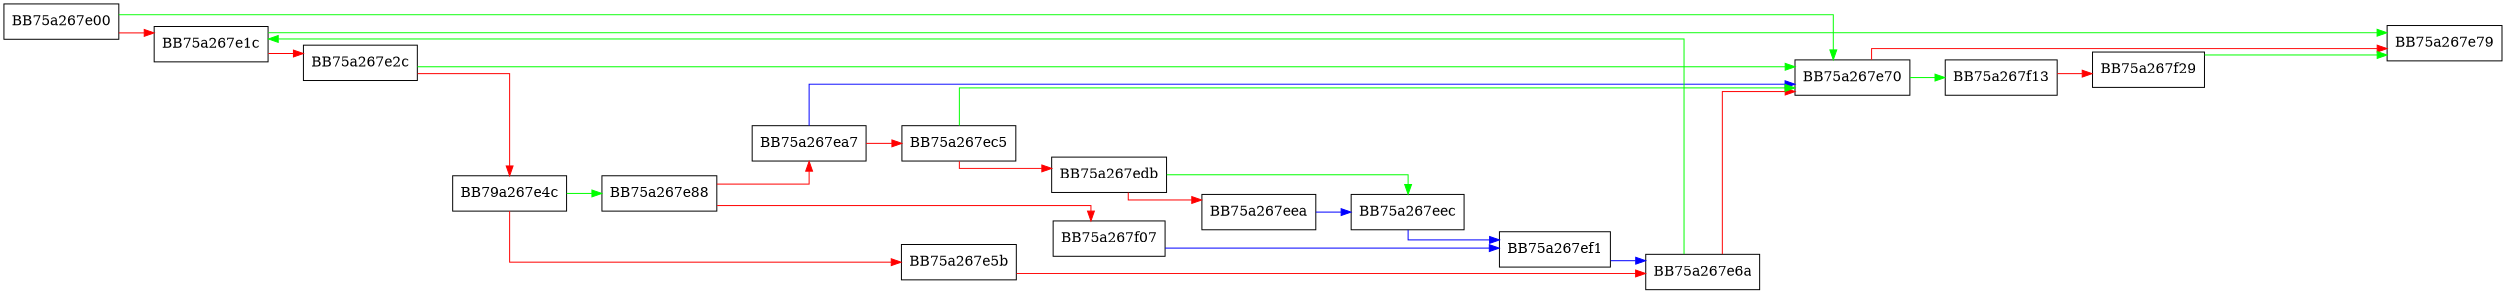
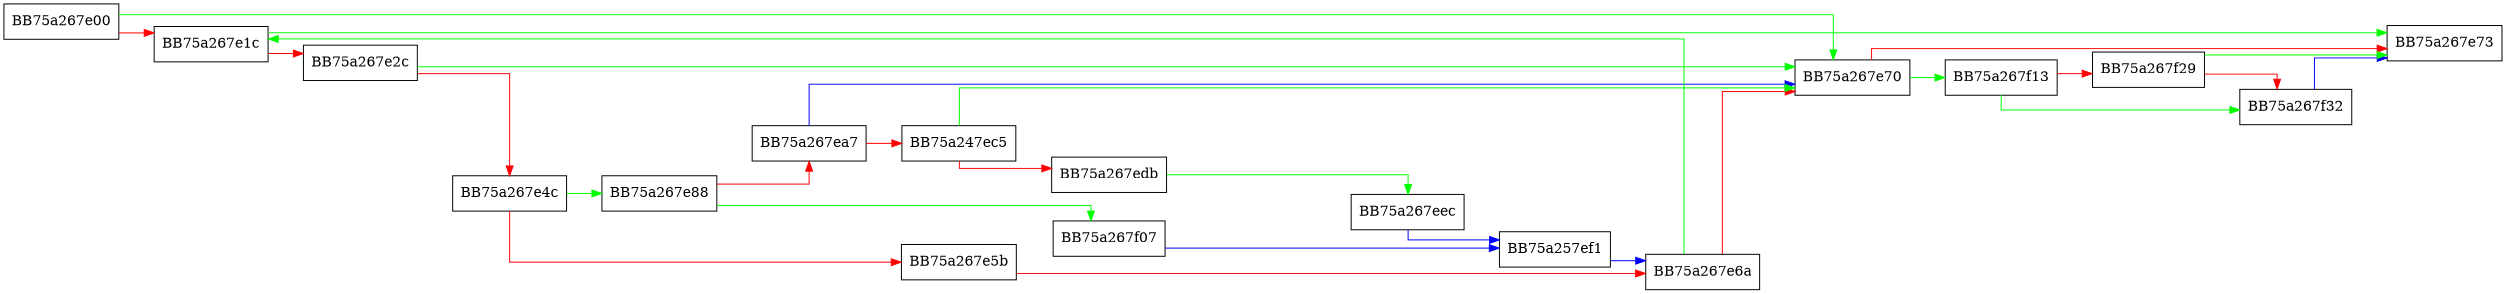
node "BB75a267e79": label "BB75a267e79" -> "BB75a267e73"
node "BB75a267f32": added
node "BB75a267ec5": label "BB75a267ec5" -> "BB75a247ec5"
node "BB79a267e4c": label "BB79a267e4c" -> "BB75a267e4c"
edge "BB75a267e88" -> "BB75a267f07": color red -> green
node "BB75a267eea": removed
node "BB75a267ef1": label "BB75a267ef1" -> "BB75a257ef1"
